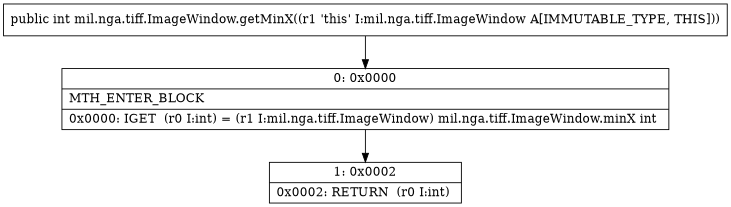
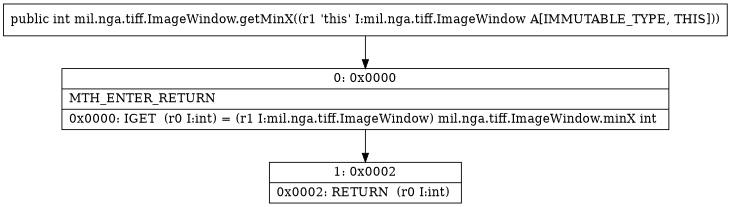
node "0: 0x0000": text "MTH_ENTER_BLOCK" -> "MTH_ENTER_RETURN"
